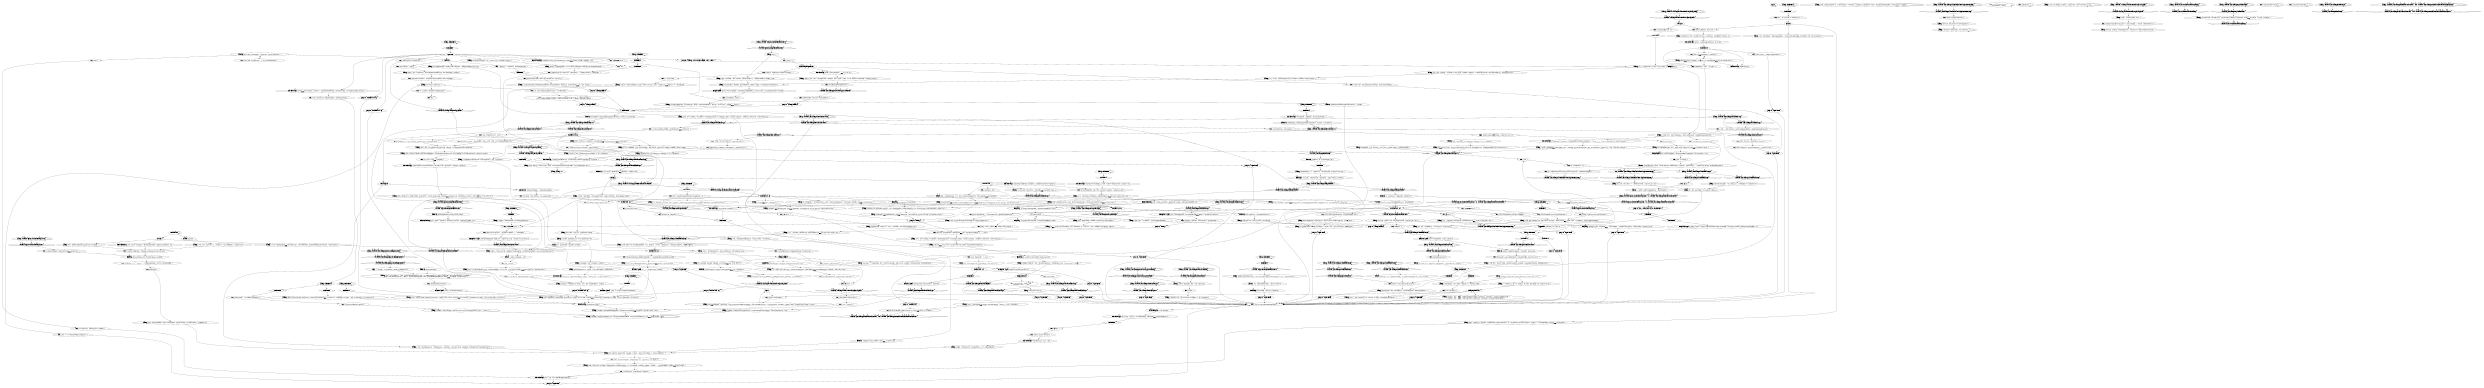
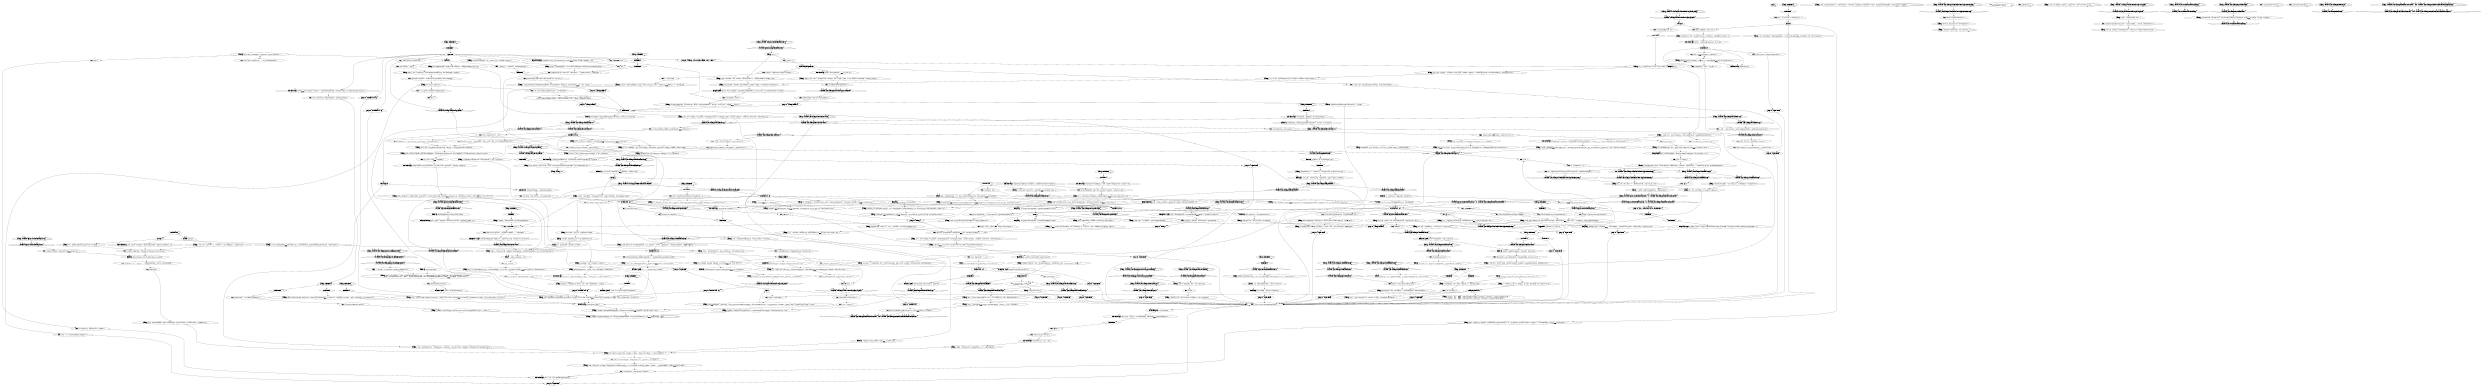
node "是它让独立企业家 1": label "是它让独立企业家 1" -> "money 1"
node "Siileng: “毒品？”有那么一瞬间他不确定该怎么回应。“我不会掺合那个的，警官。毒品会毁掉你的生活。”": added
